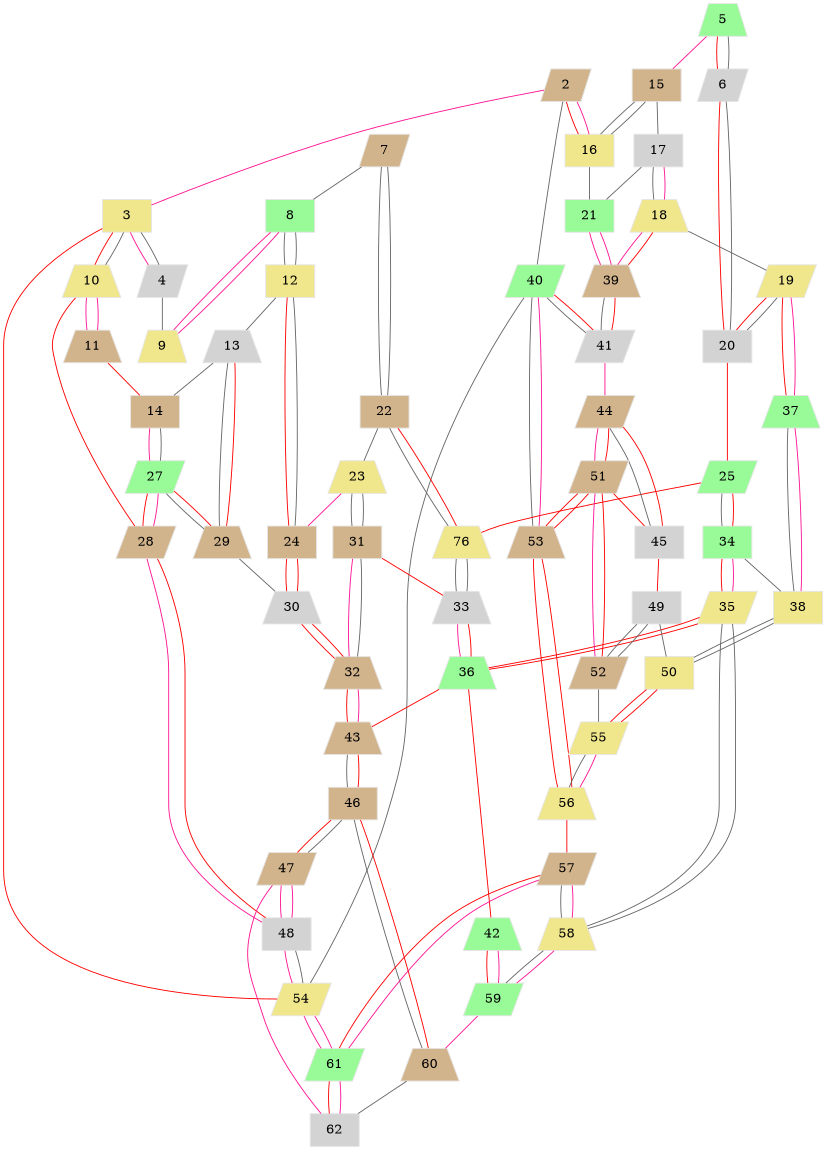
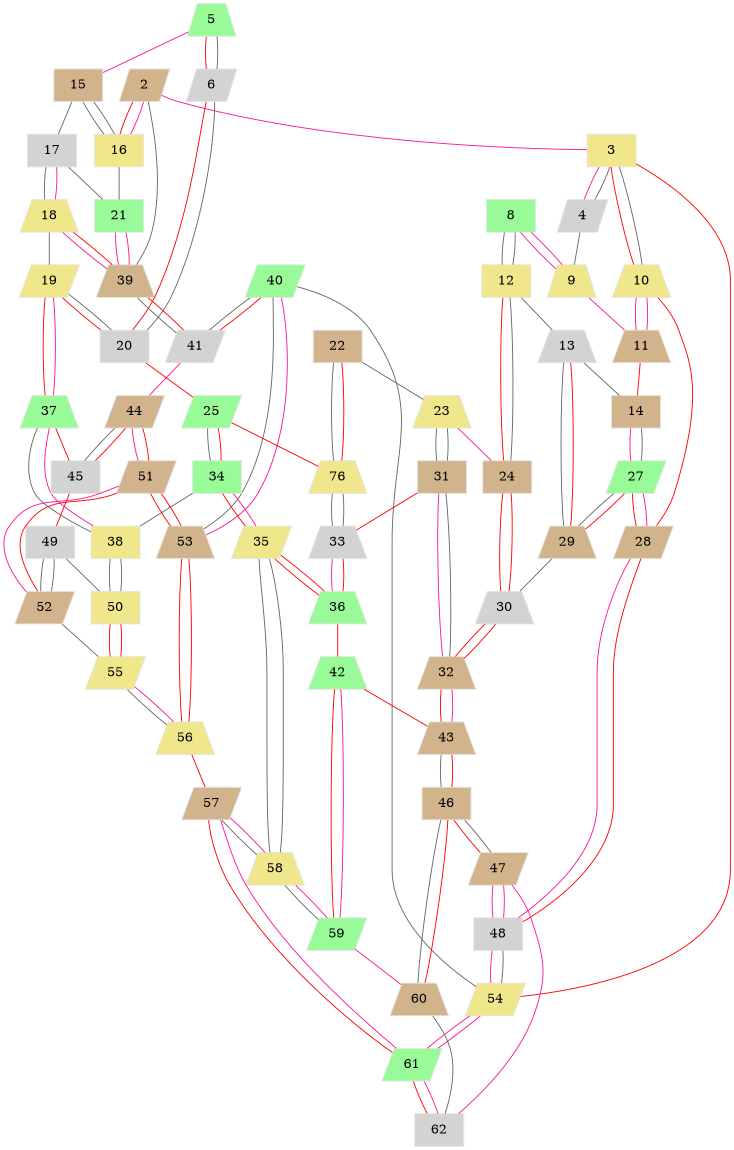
node "7": removed
edge "2" -- "40": now "2" -- "39"
edge "9" -- "11": added
edge "51" -- "45": now "37" -- "45"
edge "36" -- "43": now "42" -- "43"
